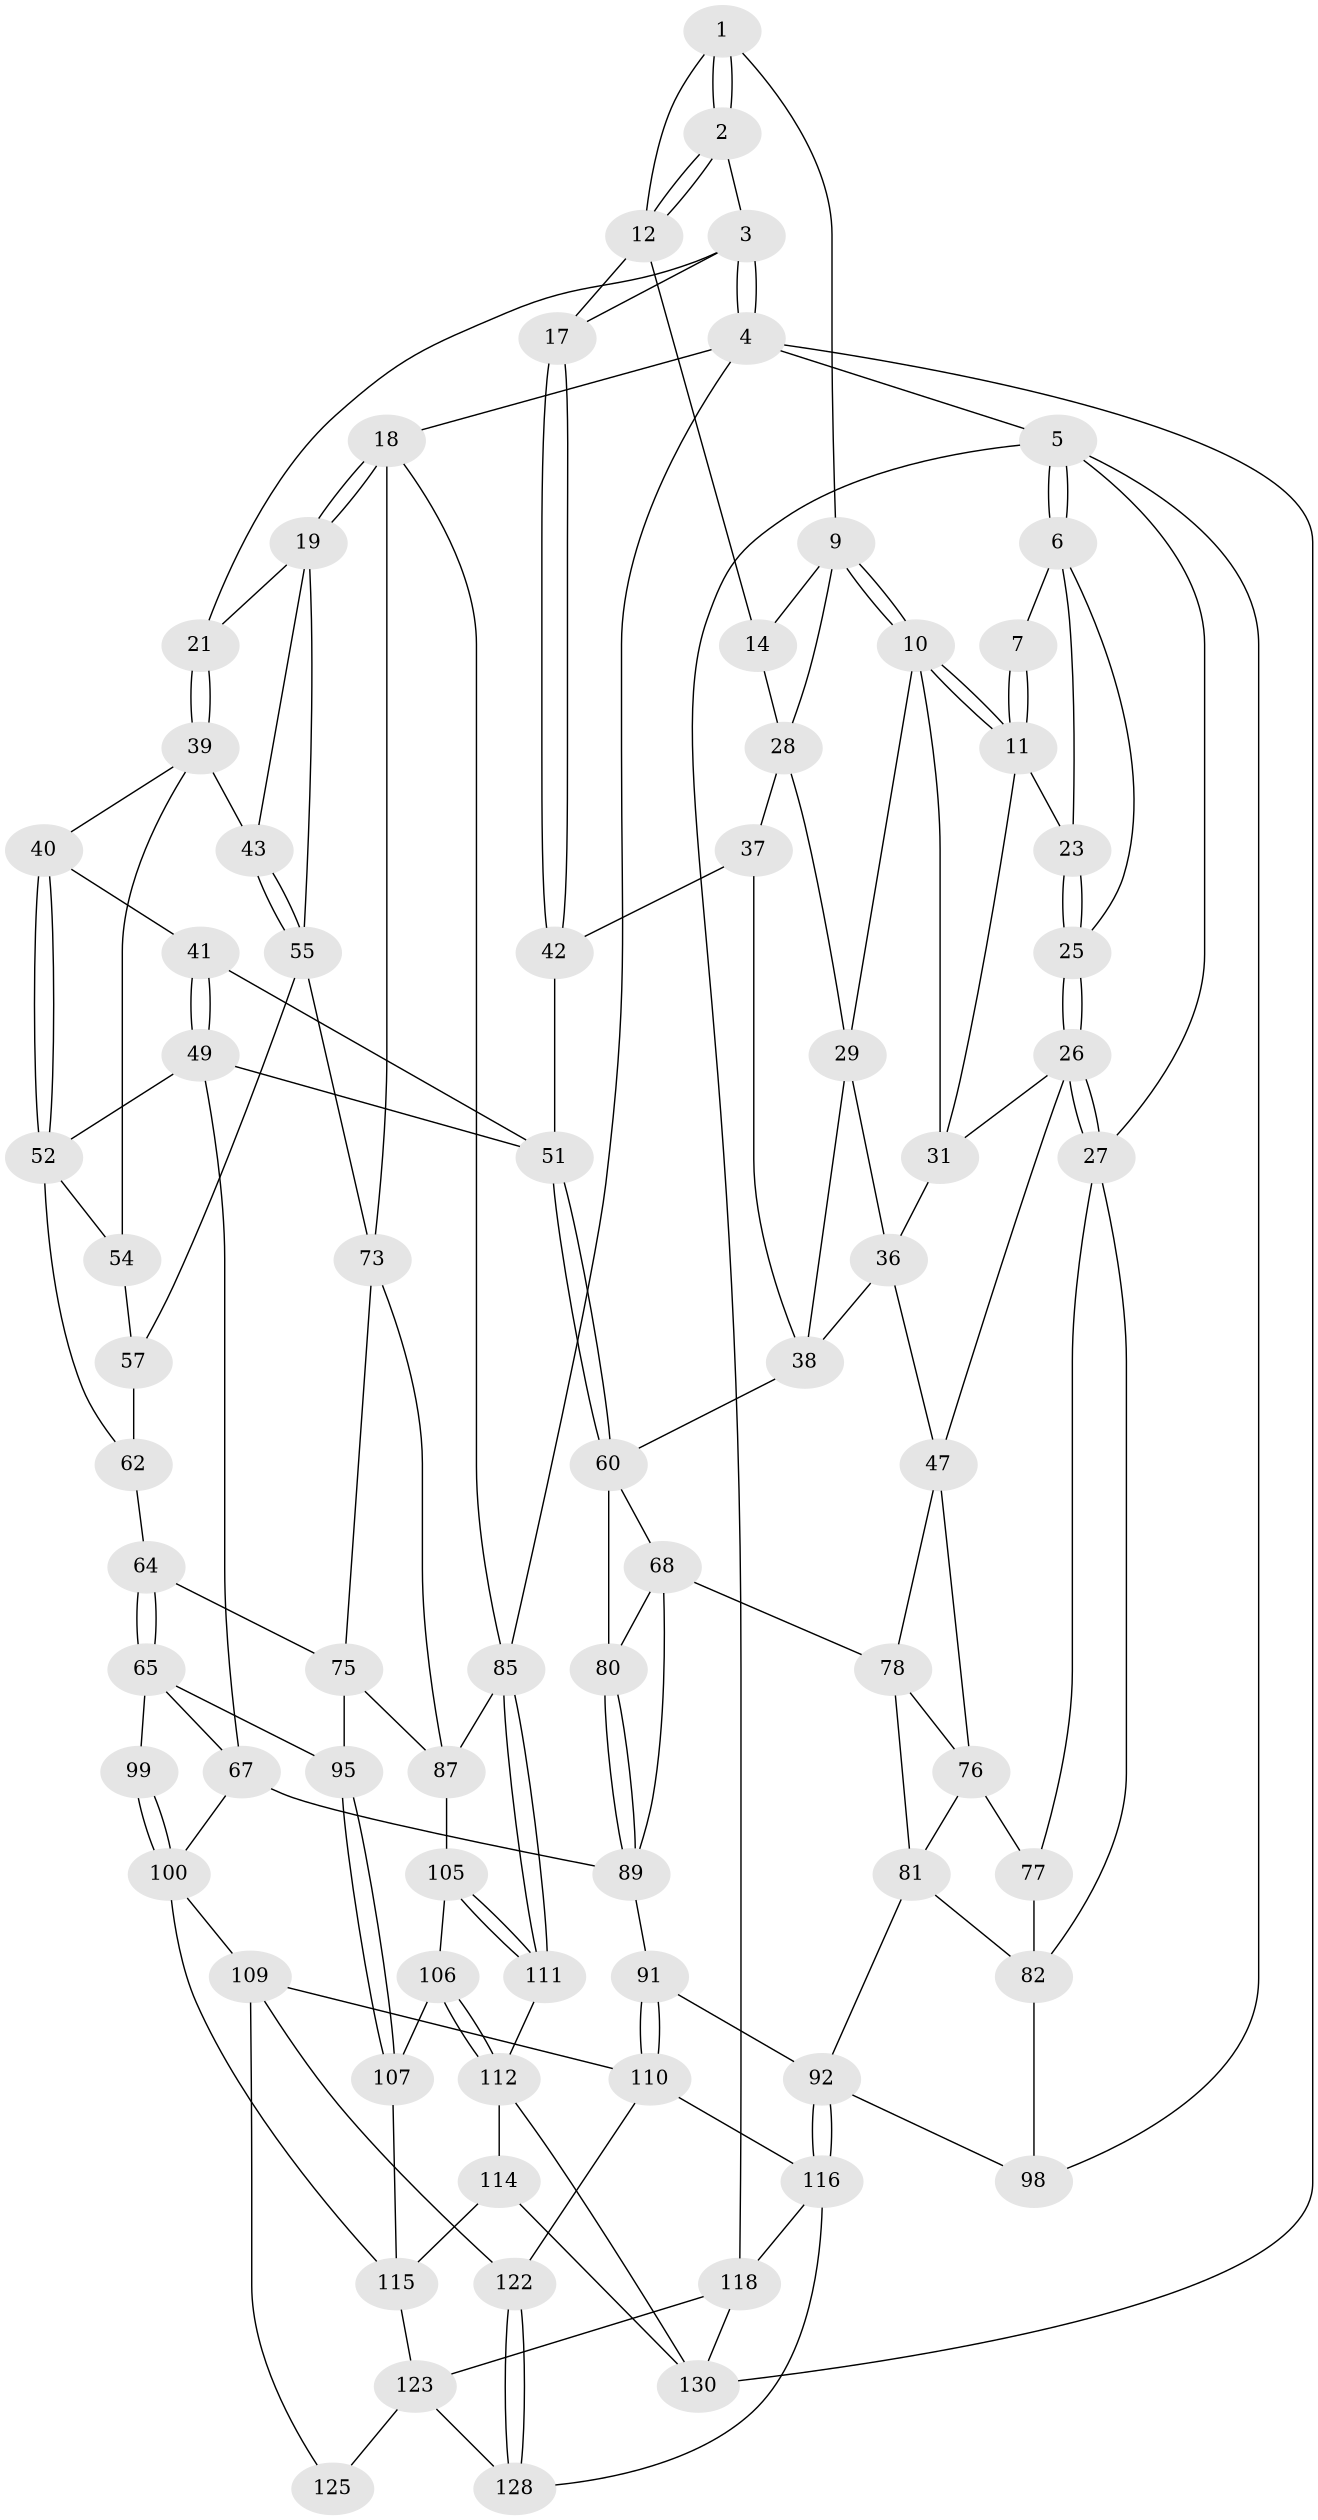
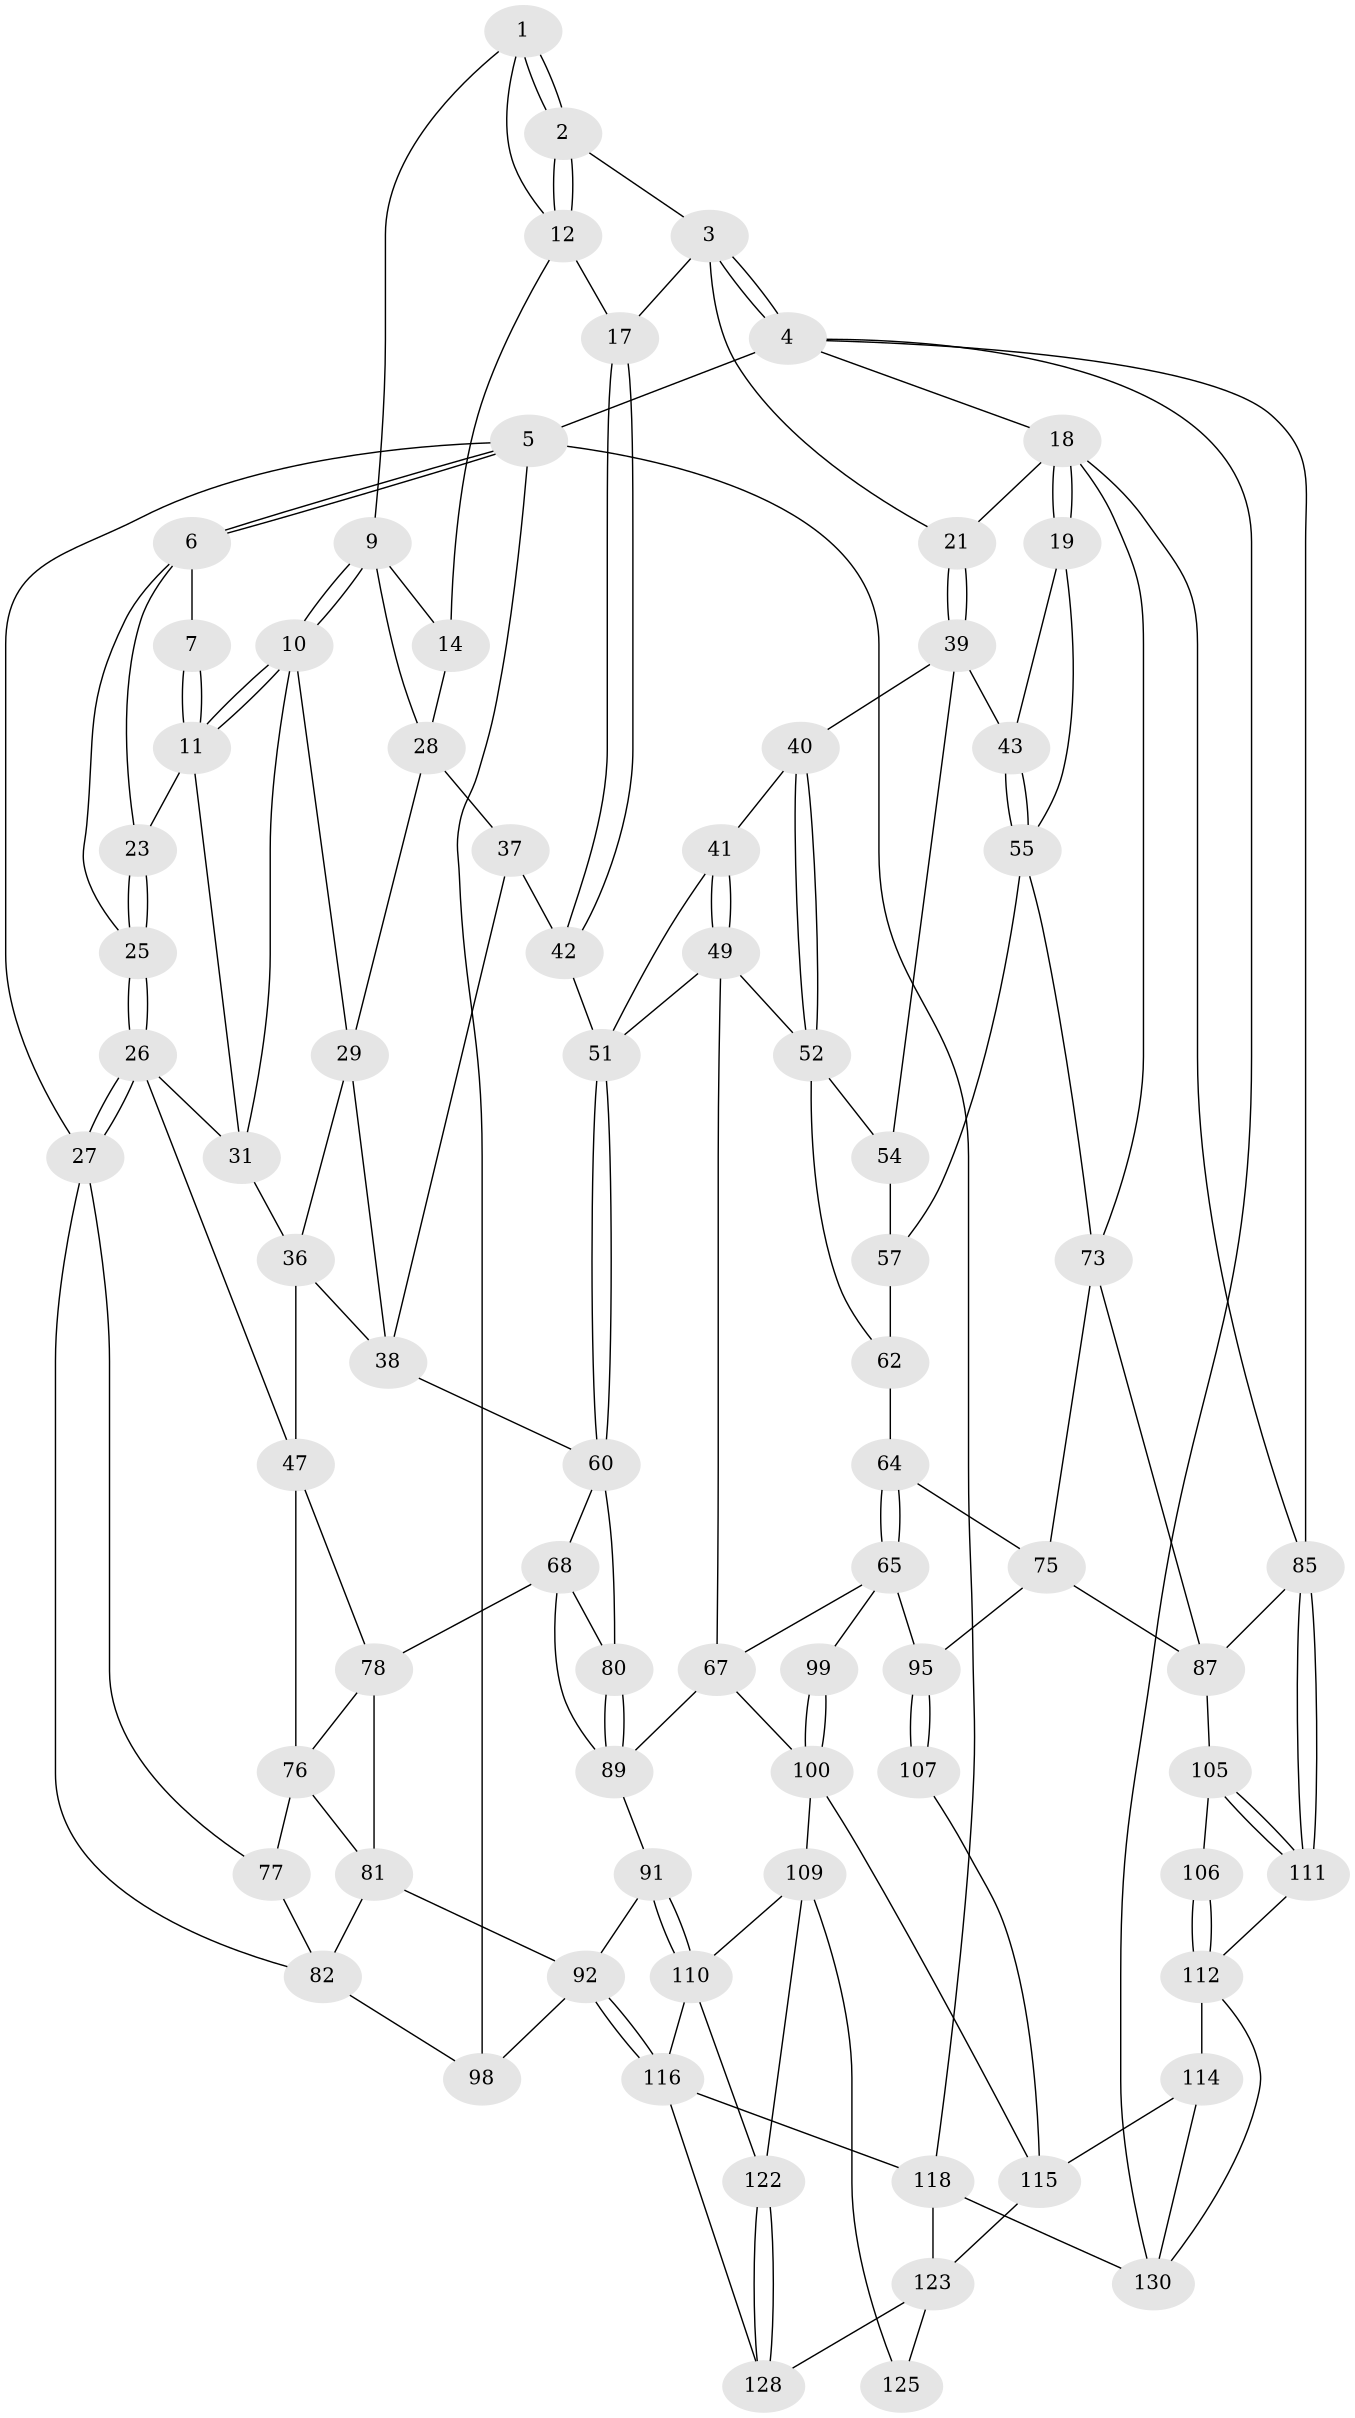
edge "19" -- "21": now "18" -- "21"
edge "106" -- "107": removed
